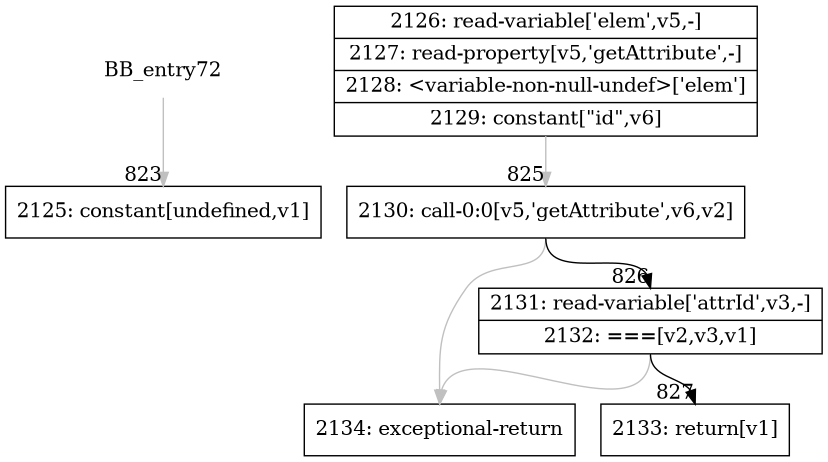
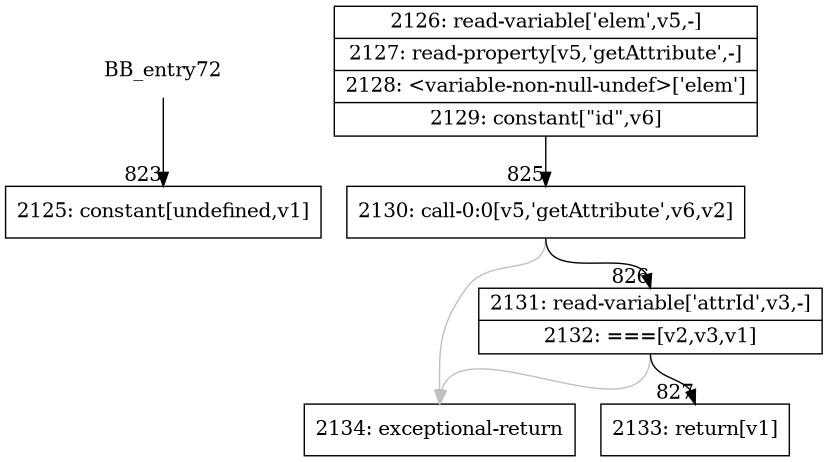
edge "BB_entry72" -> "2125: constant[undefined,v1]": color gray -> black
edge "2126: read-variable['elem',v5,-]" -> "2130: call-0:0[v5,'getAttribute',v6,v2]": color gray -> black
